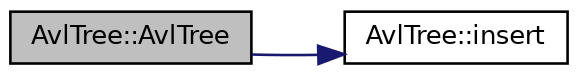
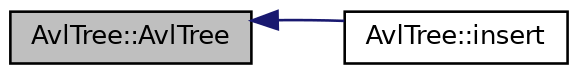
edge "AvlTree::AvlTree" -> "AvlTree::insert": reversed
